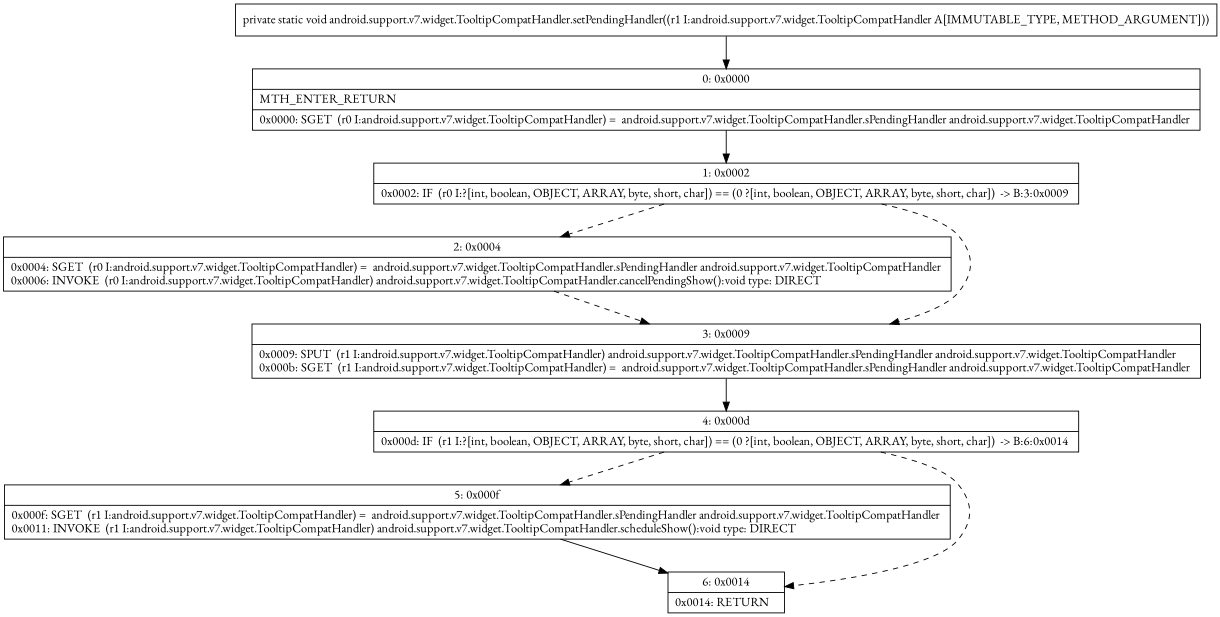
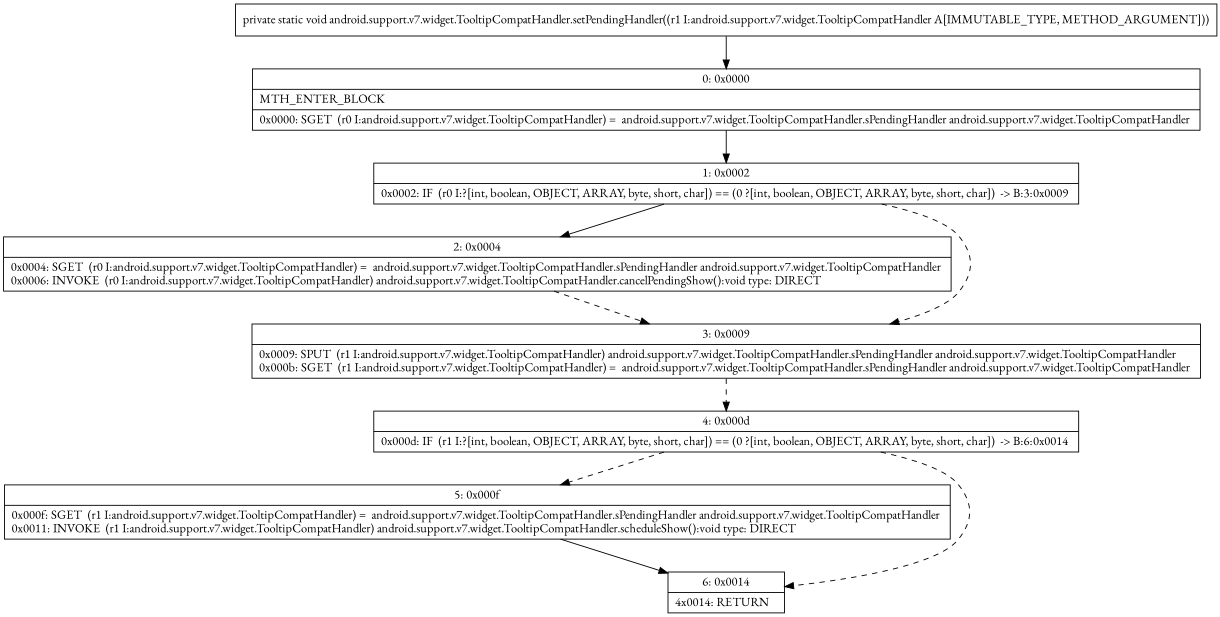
node "0: 0x0000": text "MTH_ENTER_RETURN" -> "MTH_ENTER_BLOCK"
edge "1: 0x0002" -> "2: 0x0004": style dashed -> solid
edge "3: 0x0009" -> "4: 0x000d": style solid -> dashed
node "6: 0x0014": text "0x0014: RETURN" -> "4x0014: RETURN"
